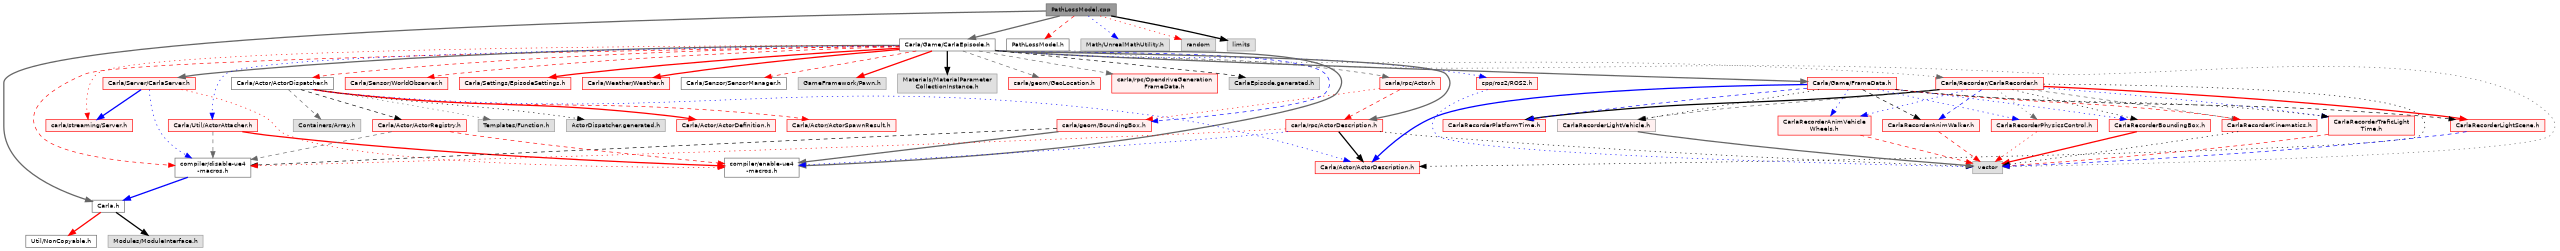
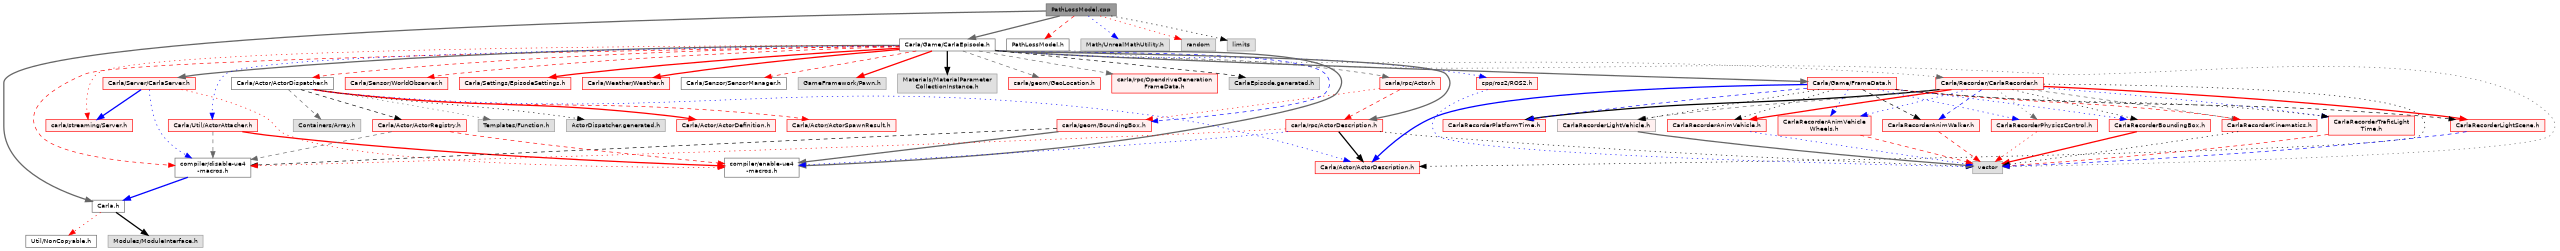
edge "PathLossModel.cpp" -> "limits": style bold -> dotted
node "CarlaRecorderAnimVehicle.h": added
edge "Carla.h" -> "Util/NonCopyable.h": style bold -> dotted
